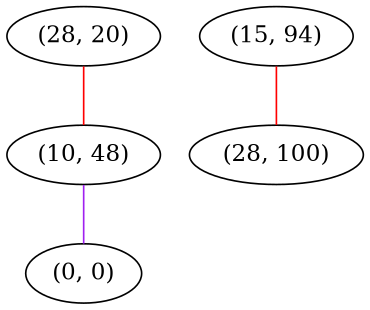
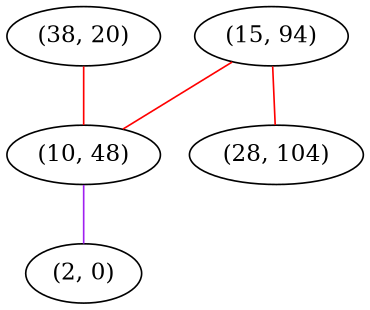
node "(28, 20)": label "(28, 20)" -> "(38, 20)"
edge "(15, 94)" -- "(10, 48)": added
node "(28, 100)": label "(28, 100)" -> "(28, 104)"
node "(0, 0)": label "(0, 0)" -> "(2, 0)"
